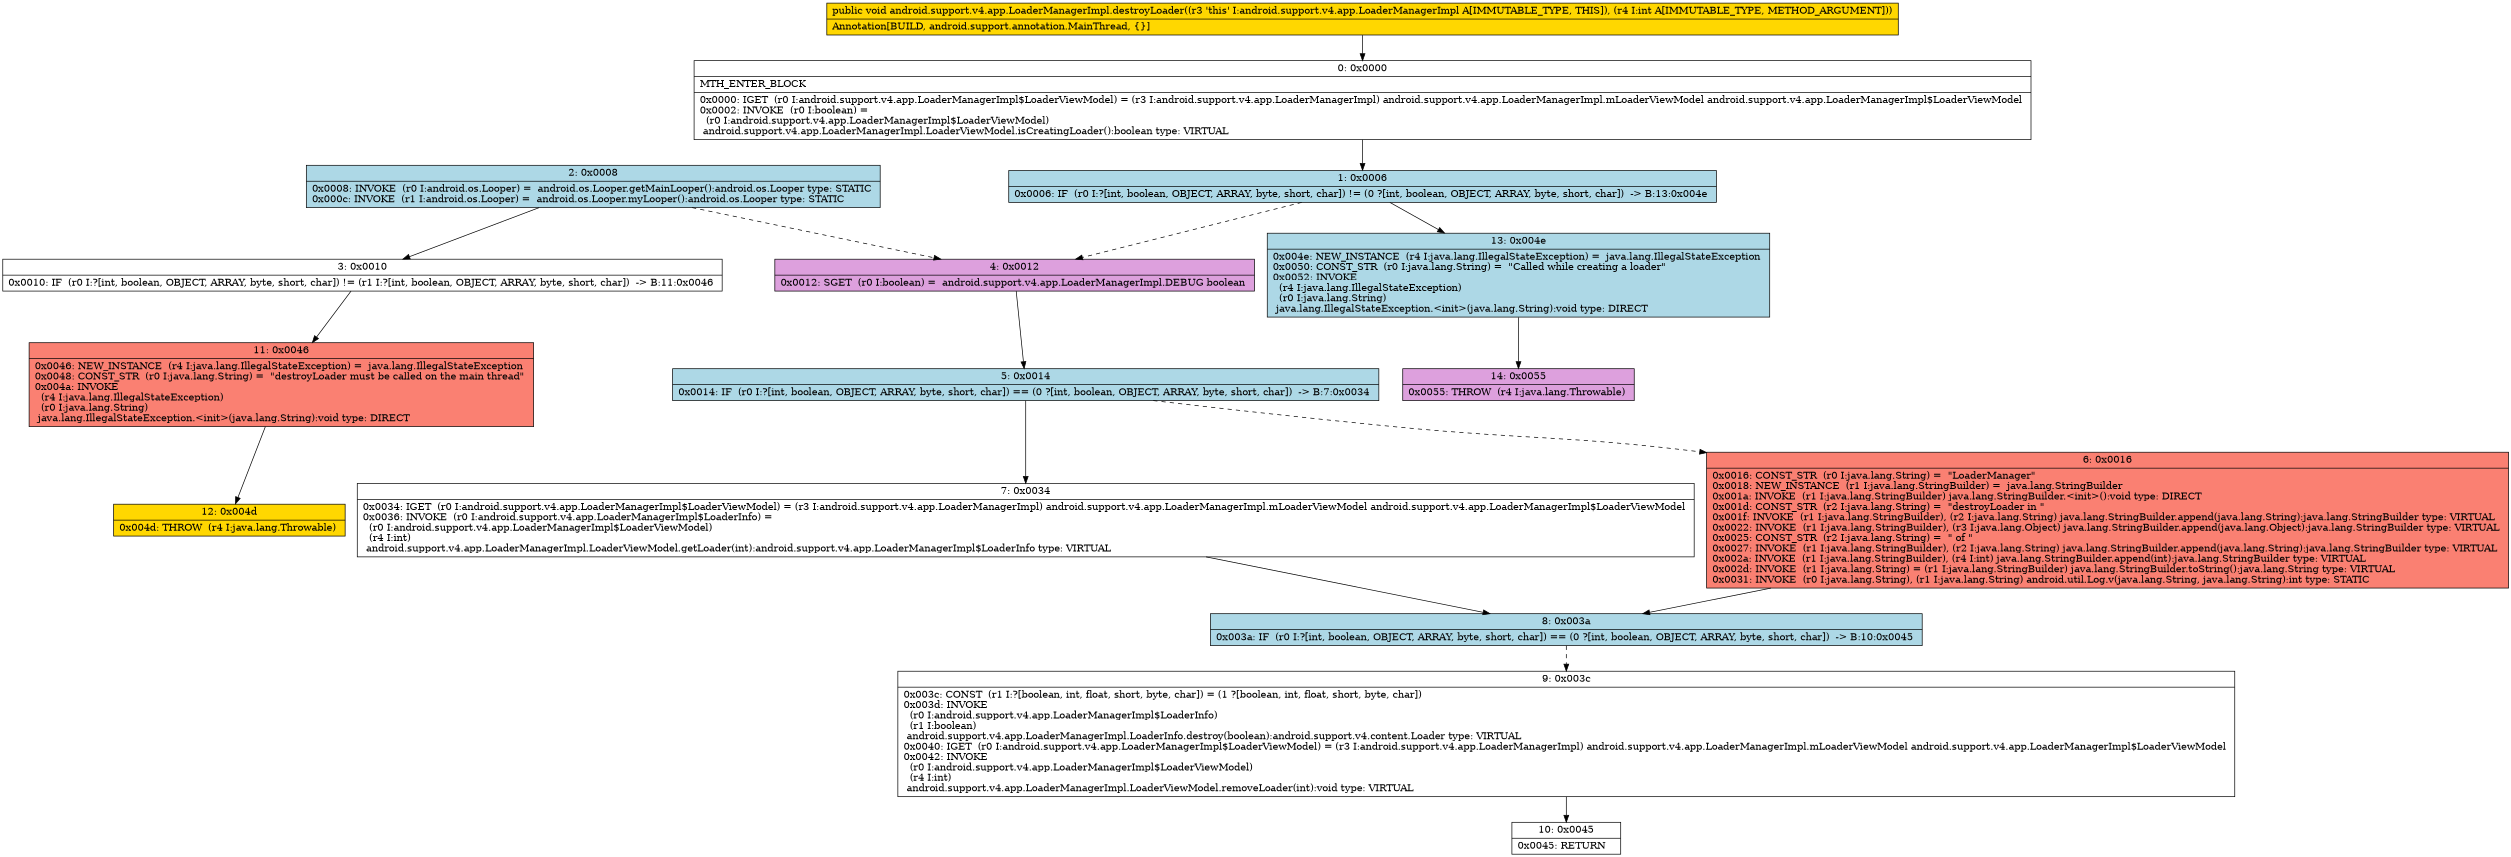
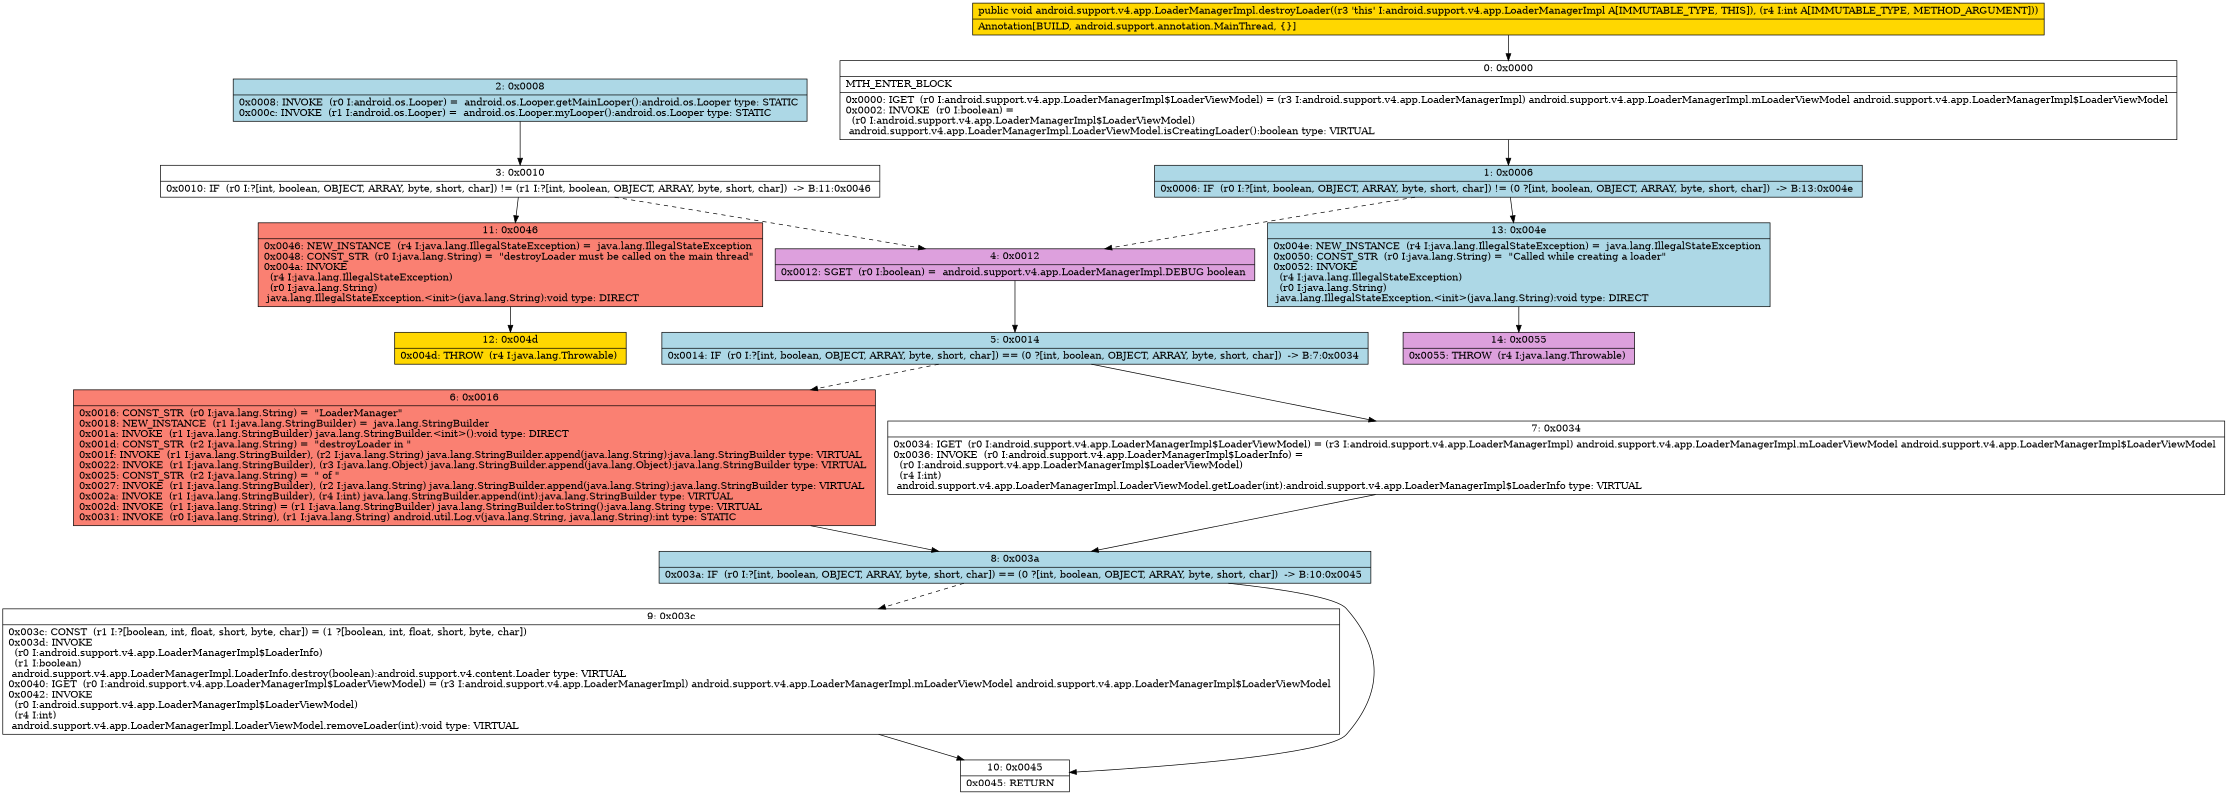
edge "2: 0x0008" -> "4: 0x0012": now "3: 0x0010" -> "4: 0x0012"
edge "8: 0x003a" -> "10: 0x0045": added
